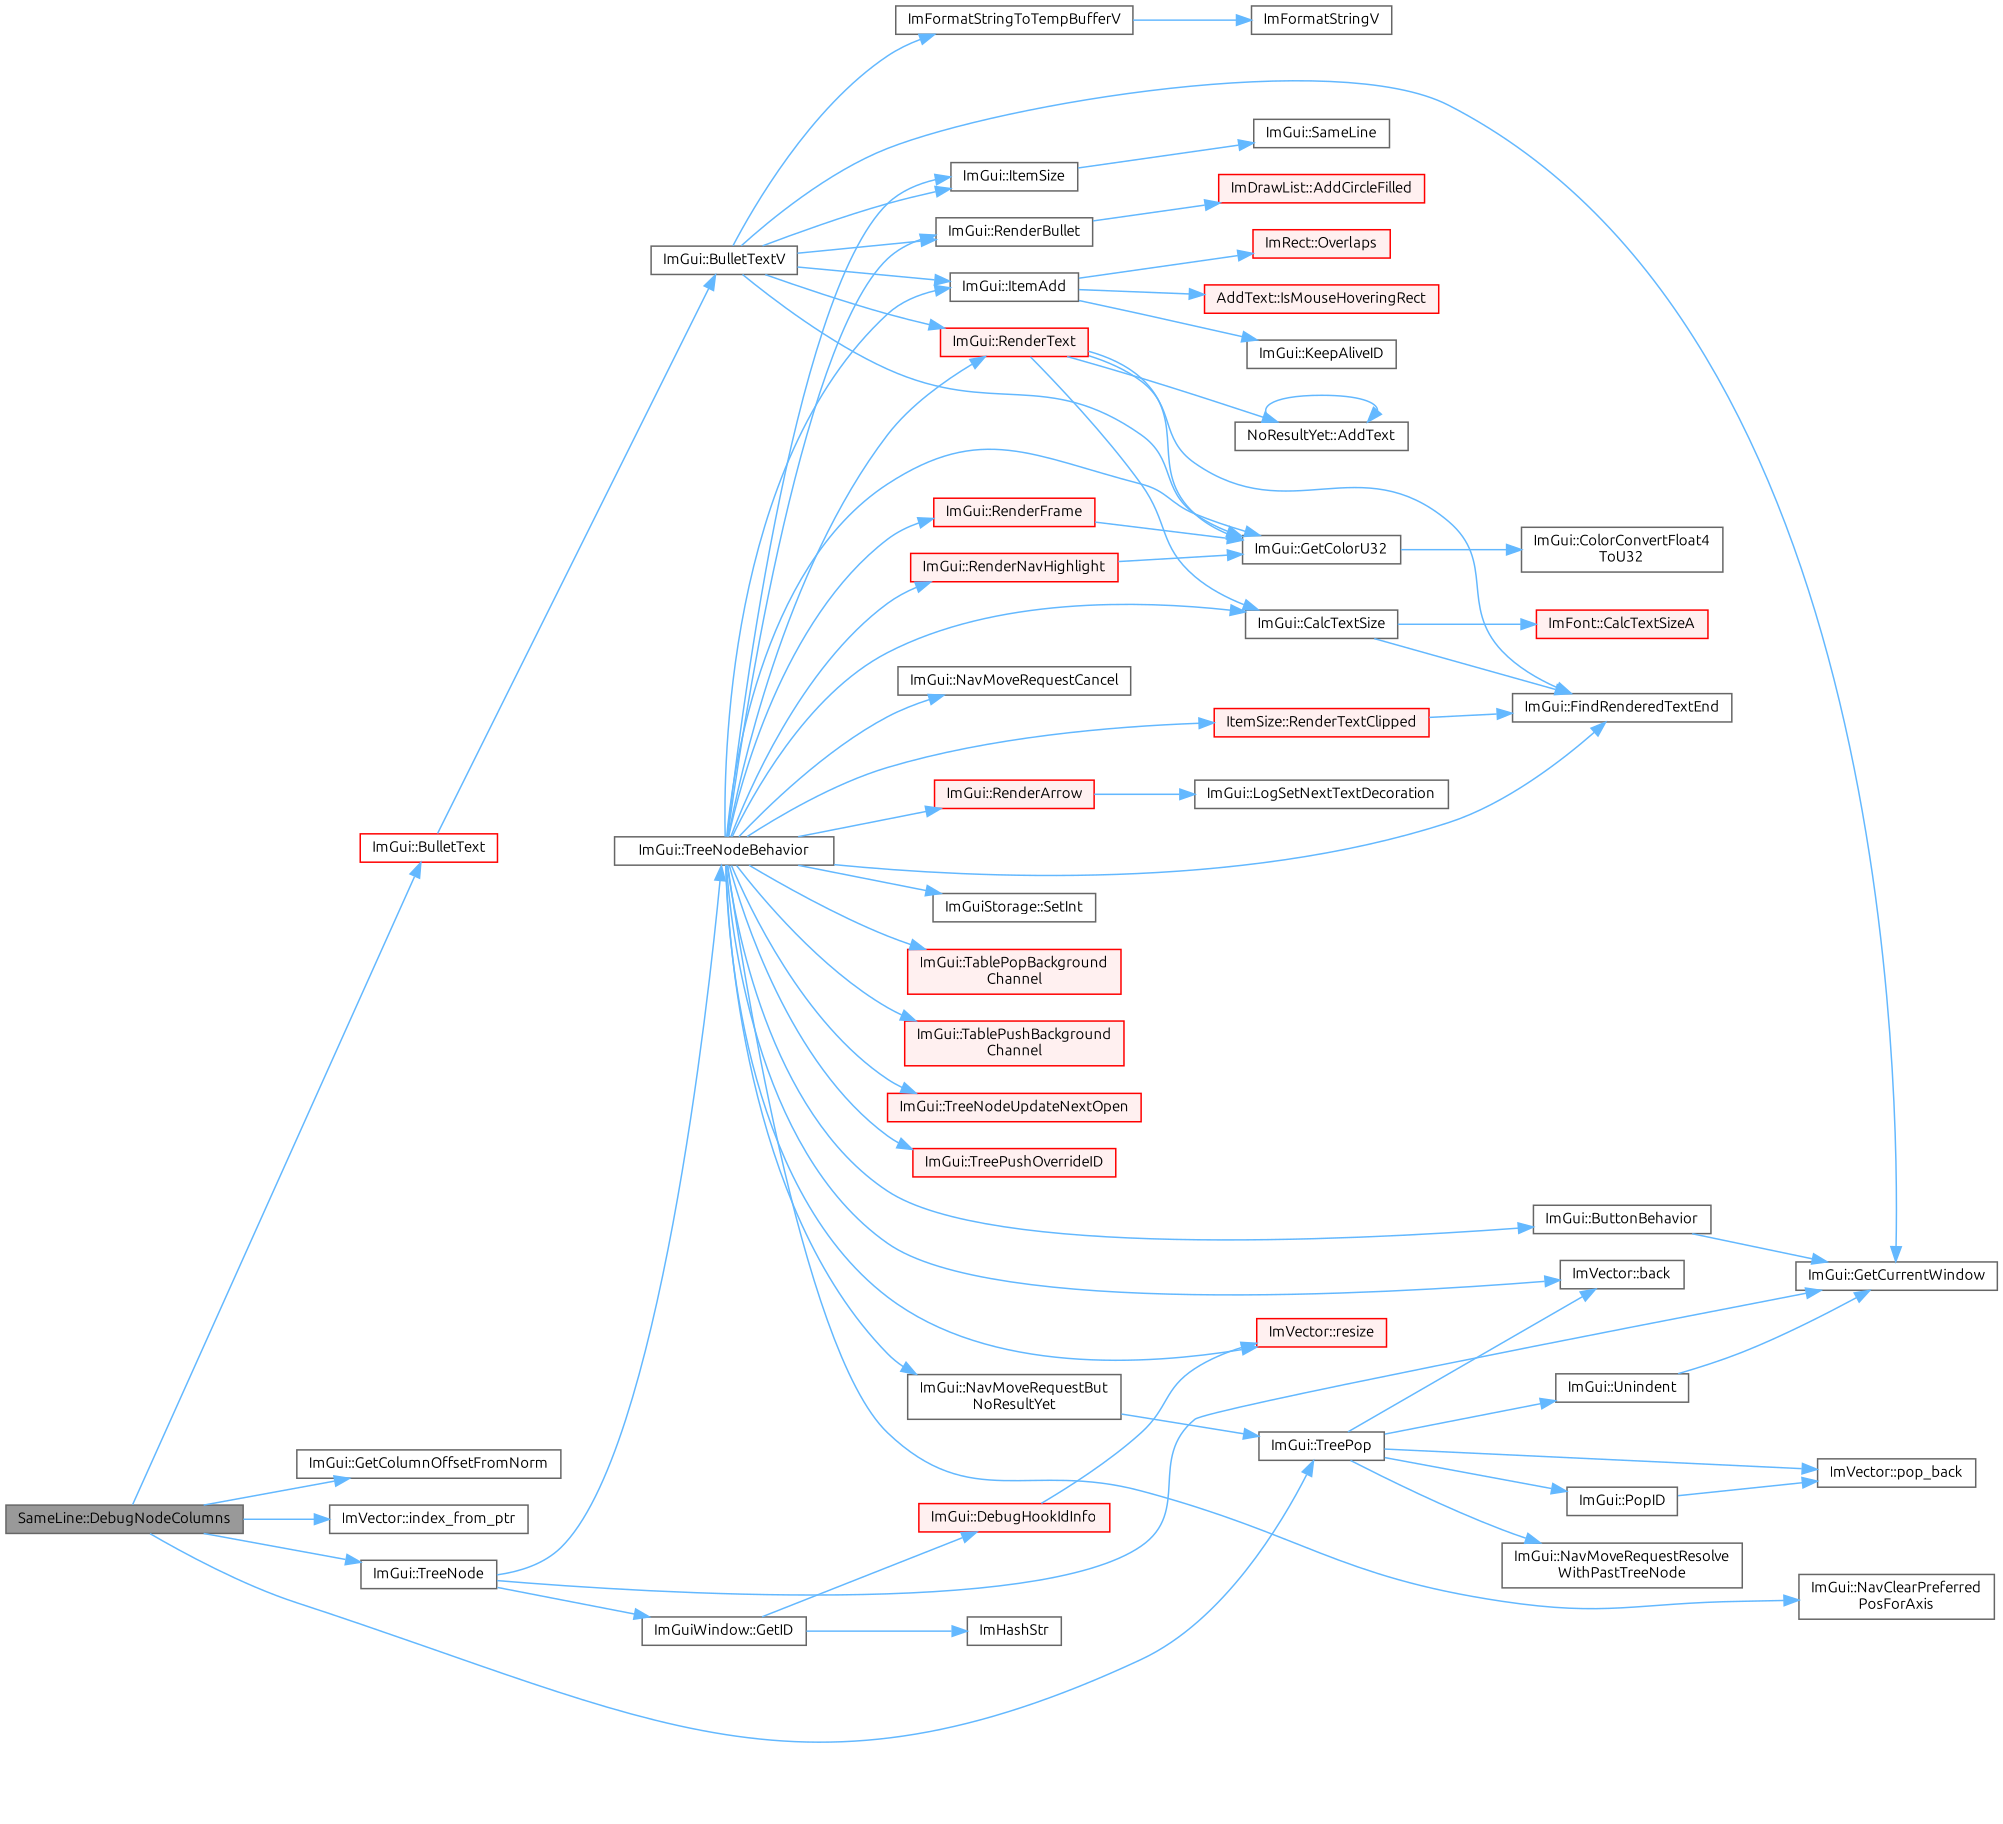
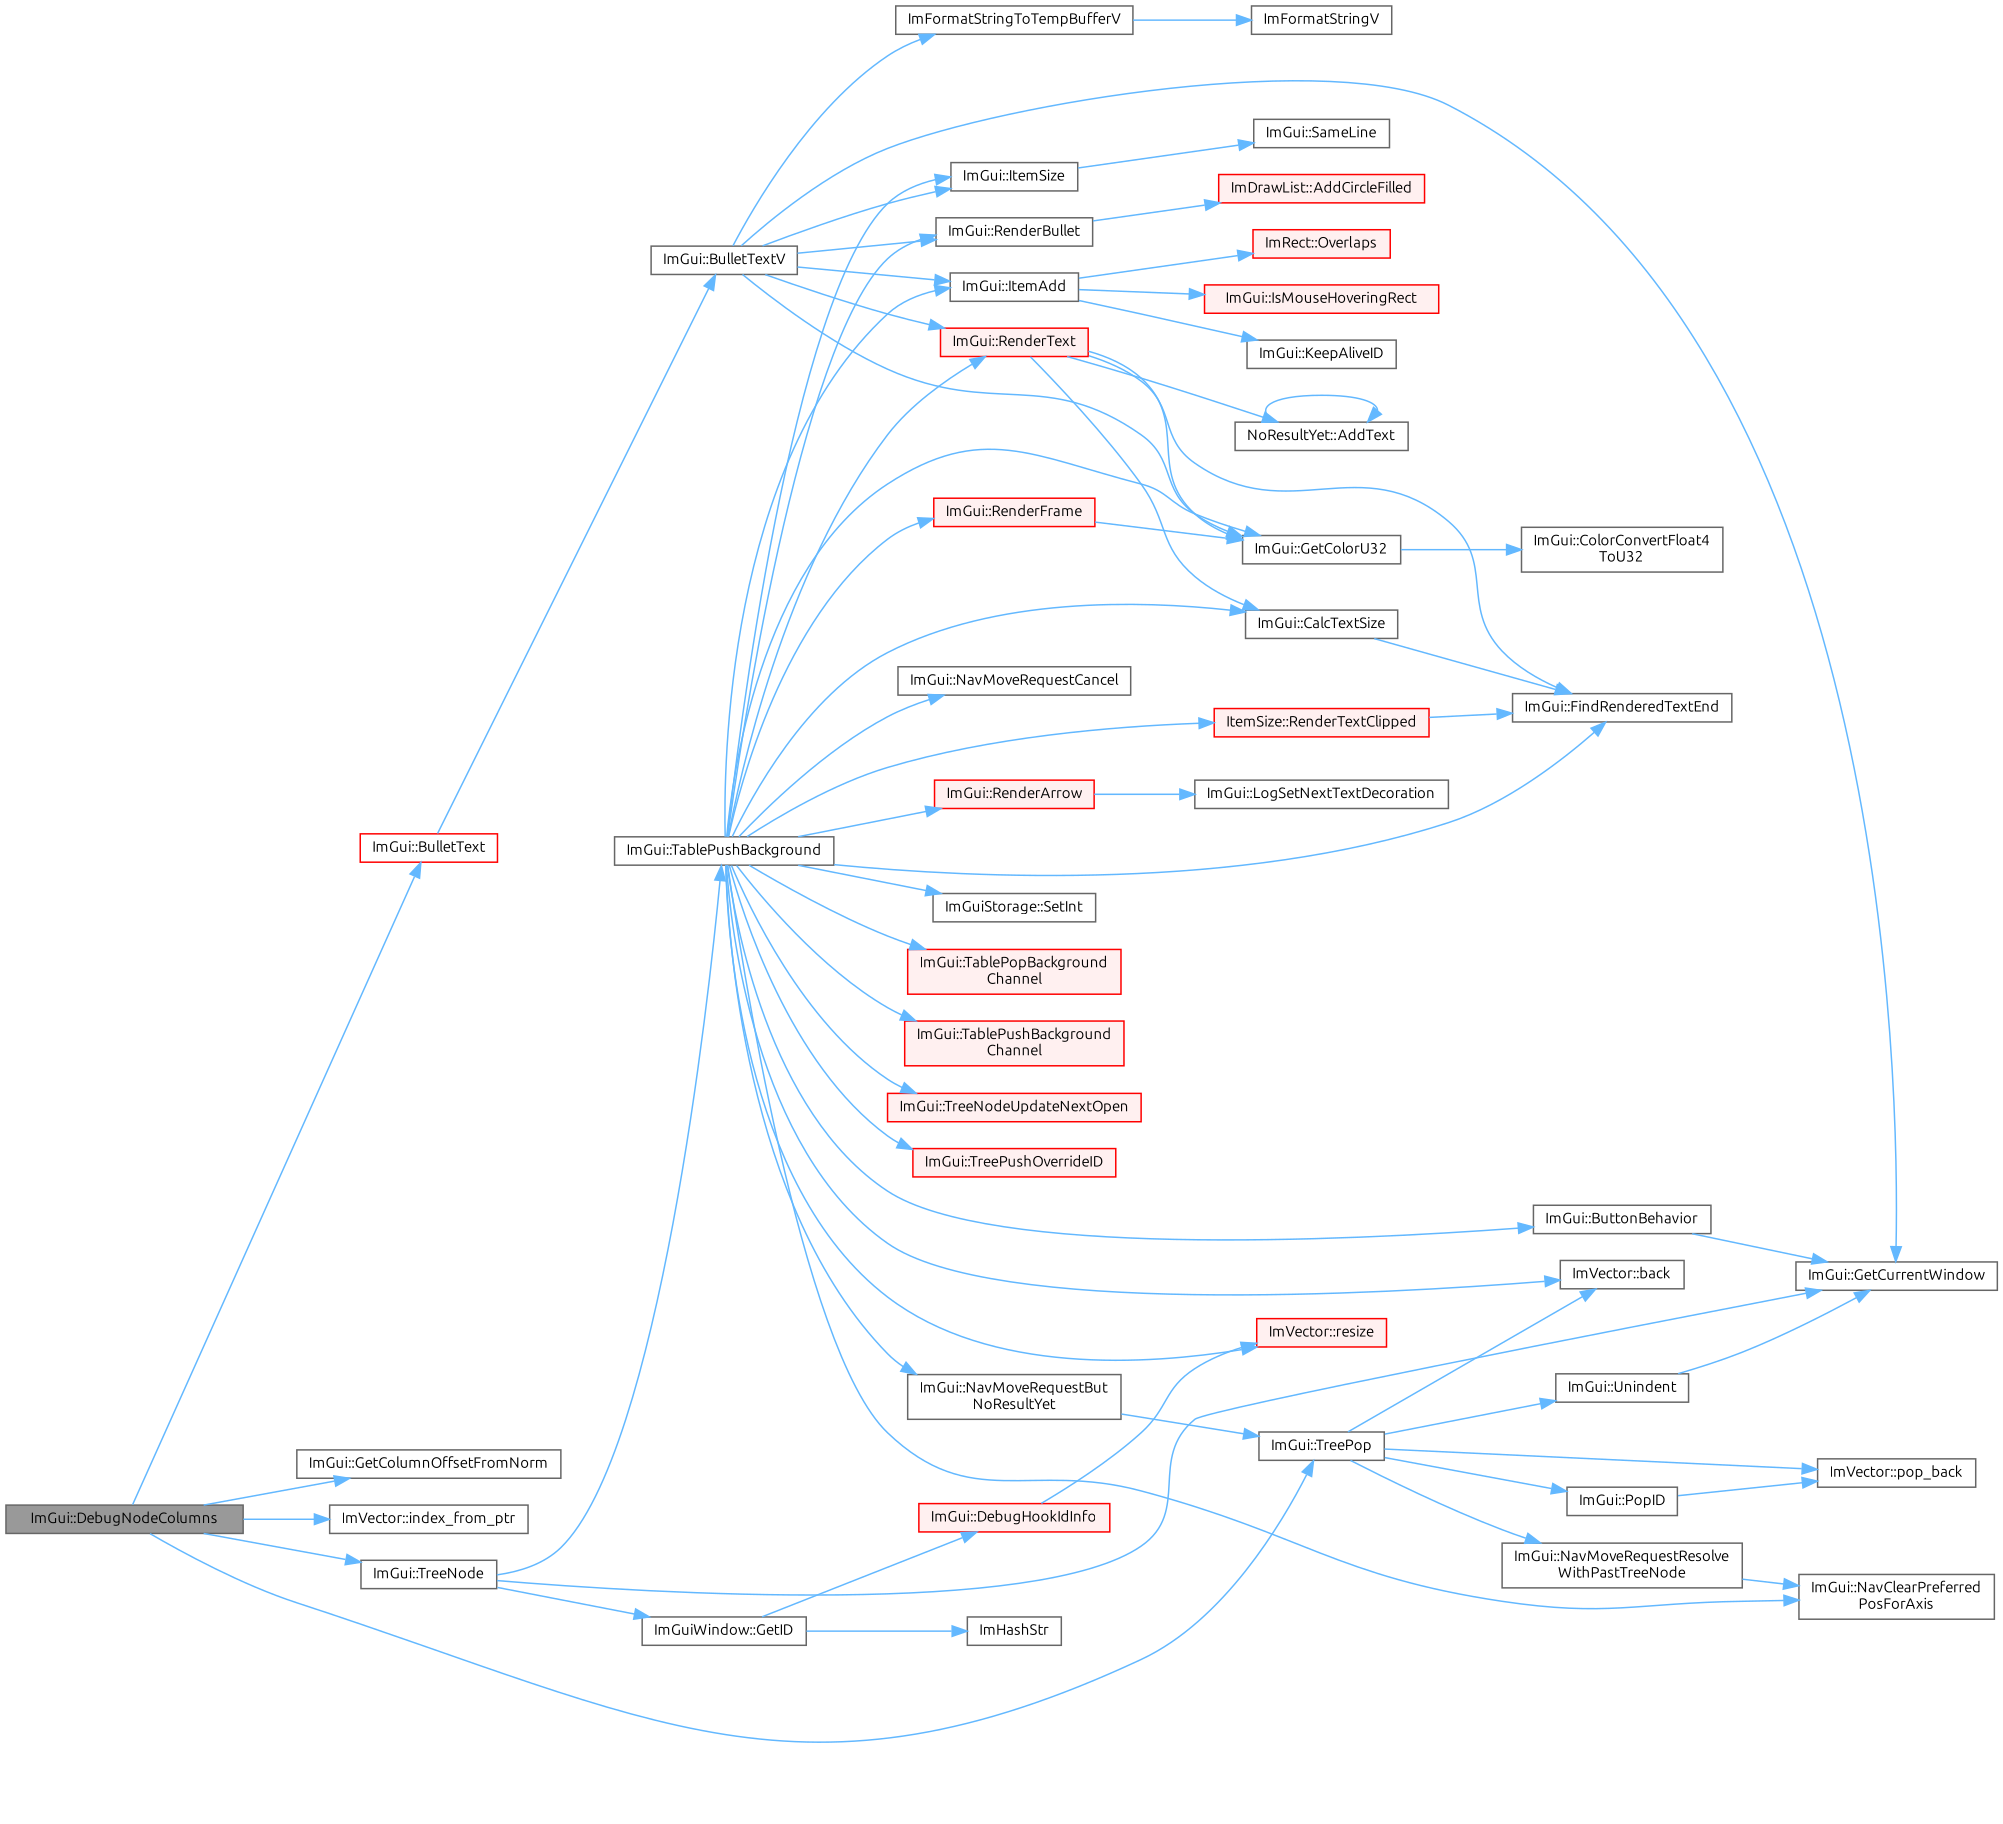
node "AddText::IsMouseHoveringRect": label "AddText::IsMouseHoveringRect" -> "ImGui::IsMouseHoveringRect"
node "ImGui::RenderNavHighlight": removed
node "ImFont::CalcTextSizeA": removed
node "ImGui::TreeNodeBehavior": label "ImGui::TreeNodeBehavior" -> "ImGui::TablePushBackground"
node "SameLine::DebugNodeColumns": label "SameLine::DebugNodeColumns" -> "ImGui::DebugNodeColumns"
edge "ImGui::NavMoveRequestResolve WithPastTreeNode" -> "ImGui::NavClearPreferred PosForAxis": added
